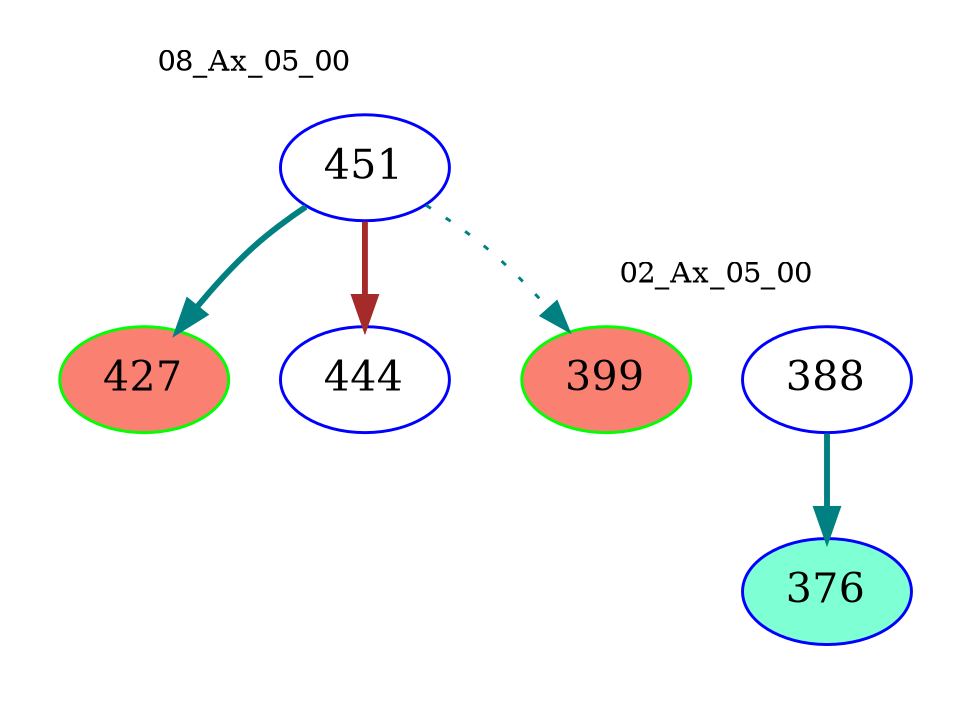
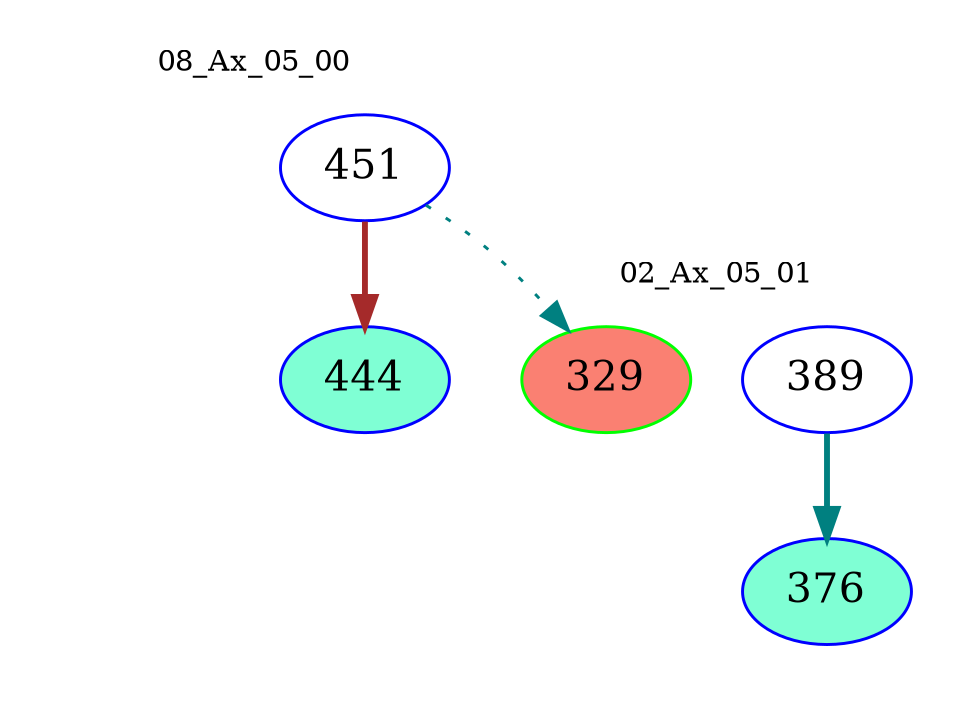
cluster "02_Ax_05_00": label "02_Ax_05_00" -> "02_Ax_05_01"
node "427": removed
node "444": fillcolor white -> aquamarine
node "399": label "399" -> "329"
node "388": label "388" -> "389"
